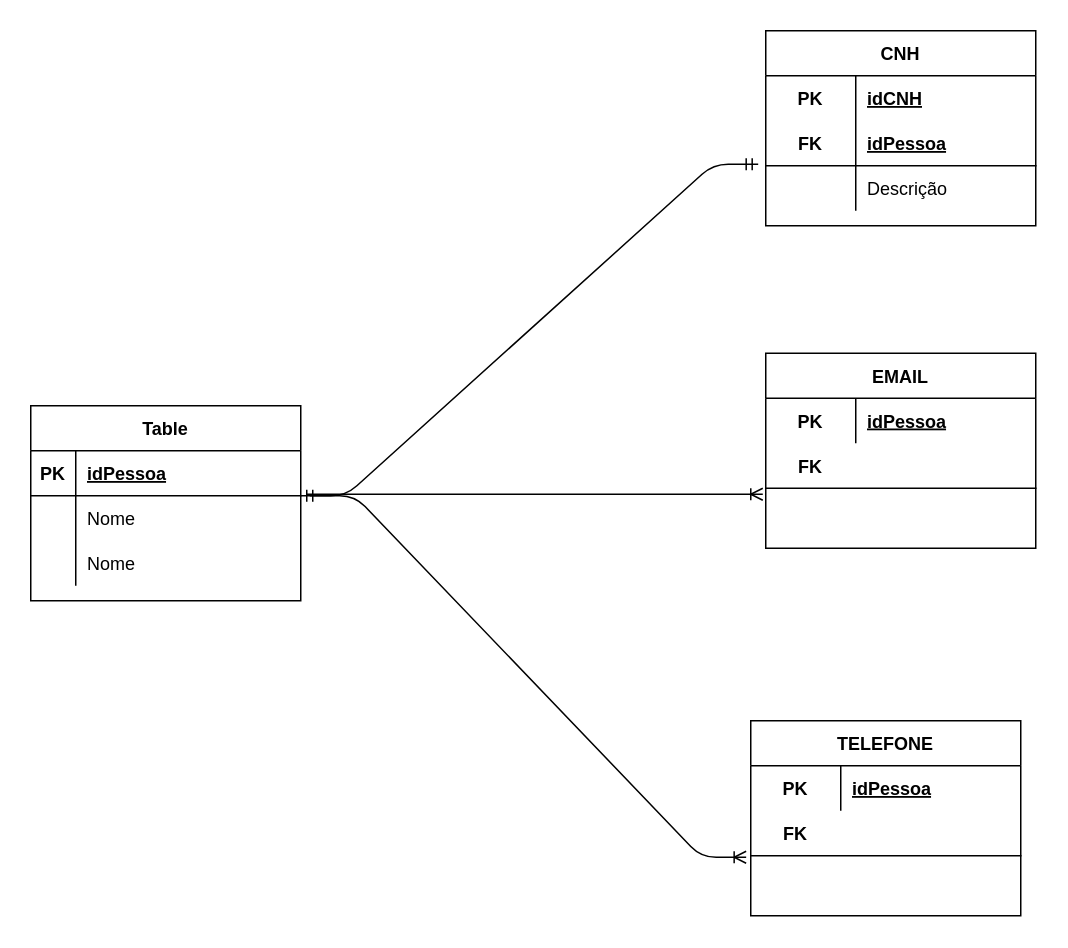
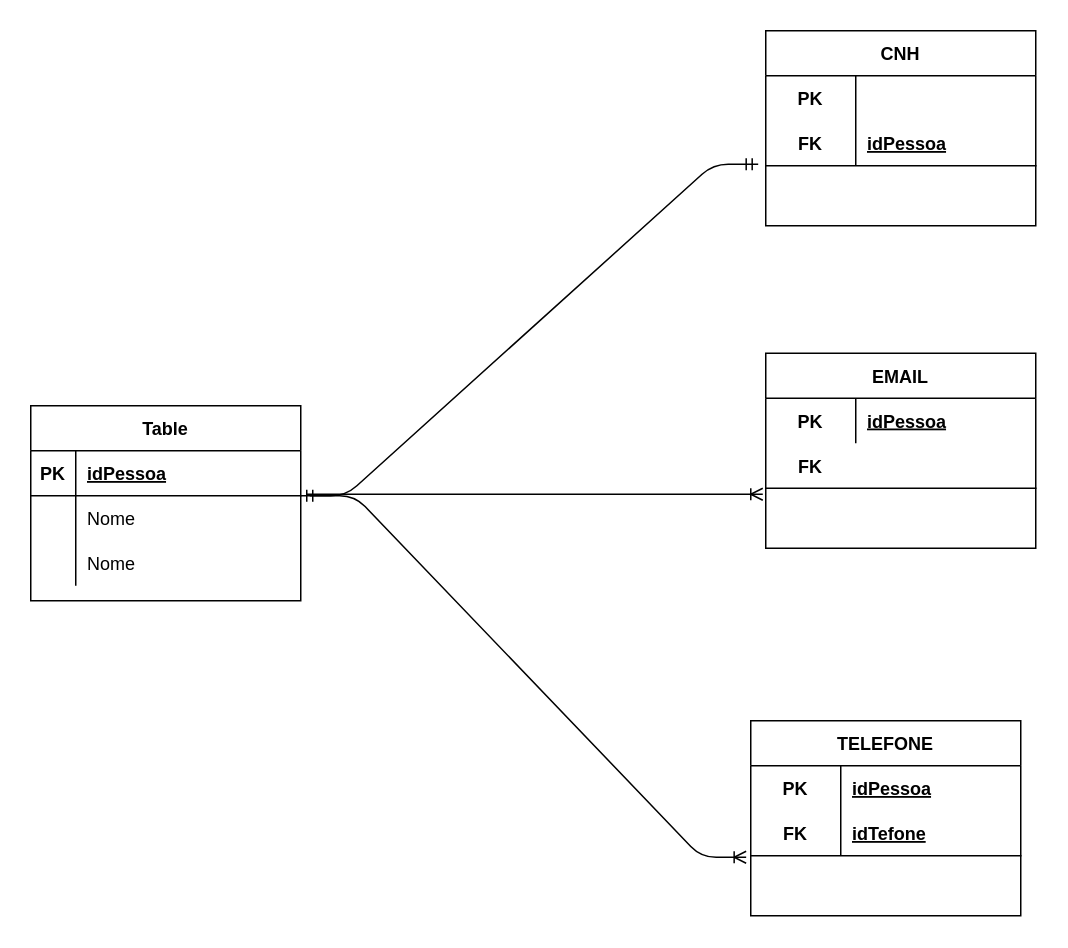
node "idCNH": removed
node "Descrição": removed
node "idTefone": added
